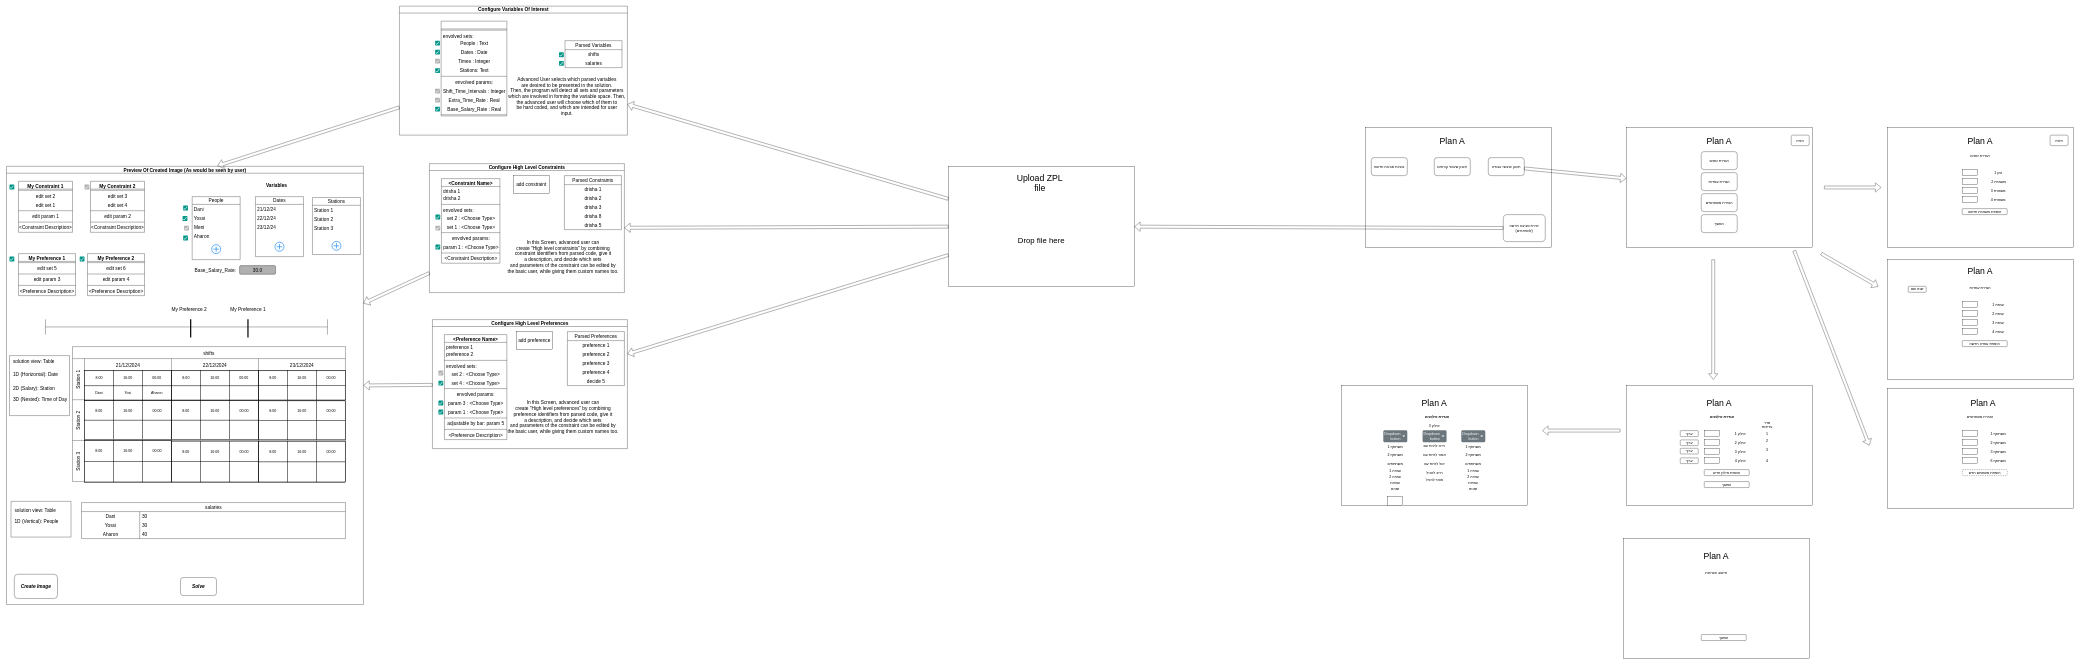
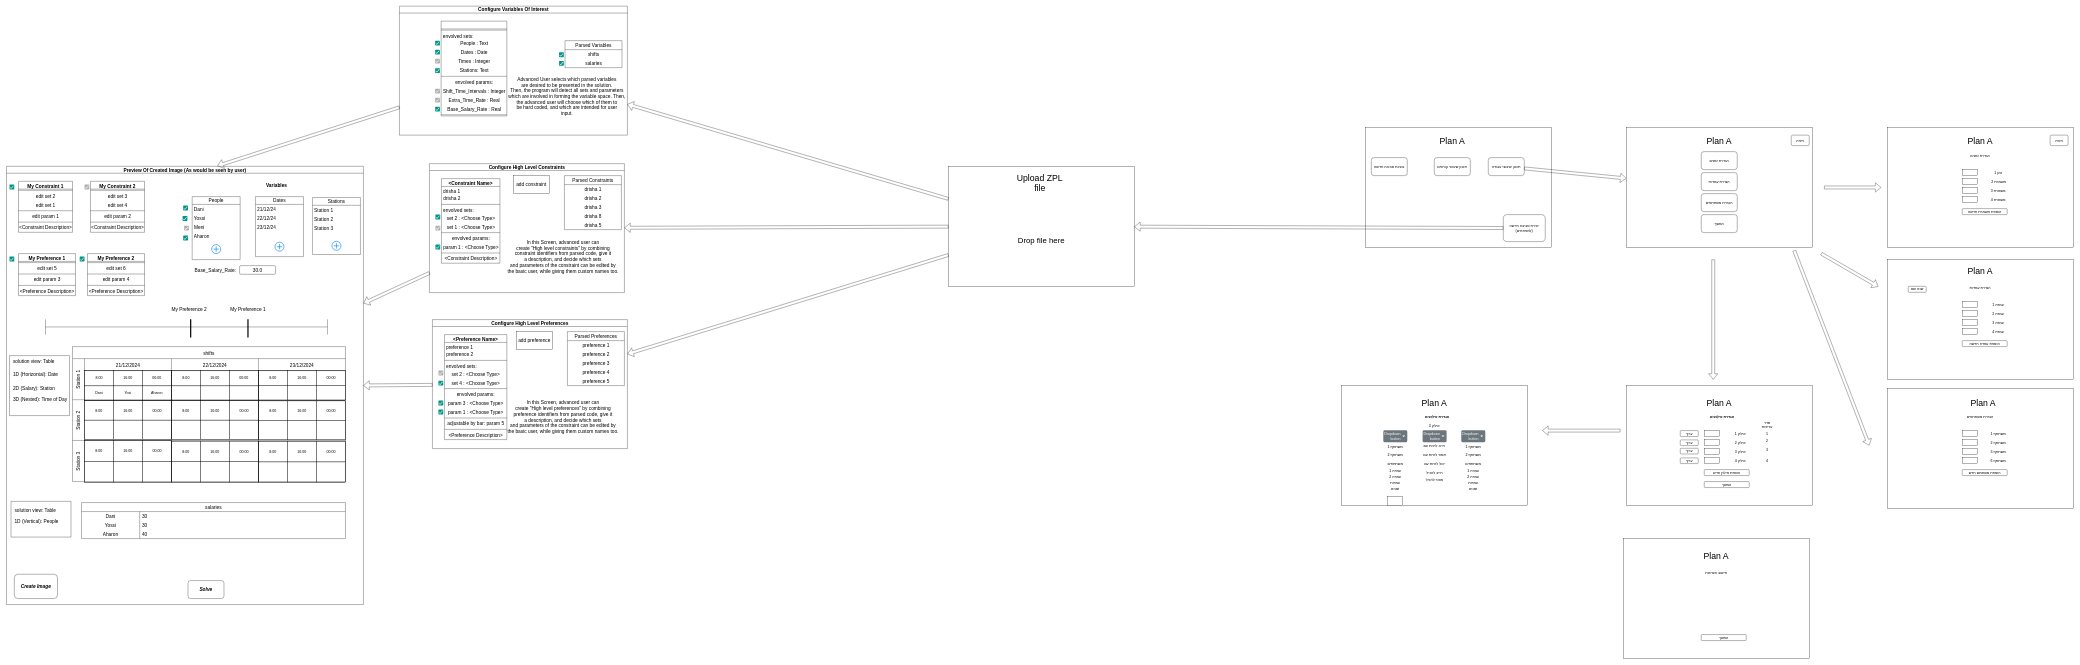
node "30.0": fillcolor #b0b0b0 -> #ffffff
node "decide 5": label "decide 5" -> "preference 5"
node "הוספת משתמש חדש": style dashed -> solid
node "Solve": moved (198, 587) -> (206, 590)
